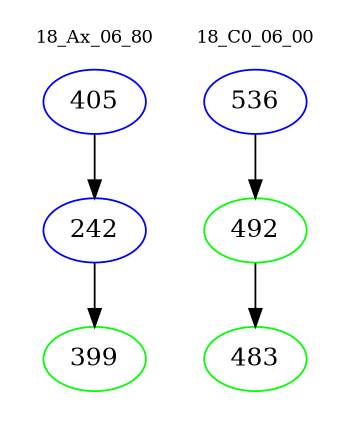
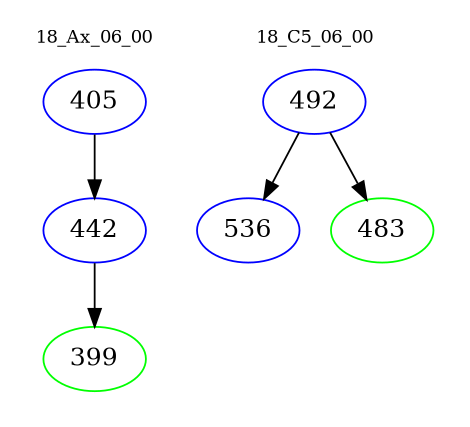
cluster "18_Ax_06_80": label "18_Ax_06_80" -> "18_Ax_06_00"
cluster "18_C0_06_00": label "18_C0_06_00" -> "18_C5_06_00"
edge "536" -> "492": reversed
node "242": label "242" -> "442"
node "492": color green -> blue
